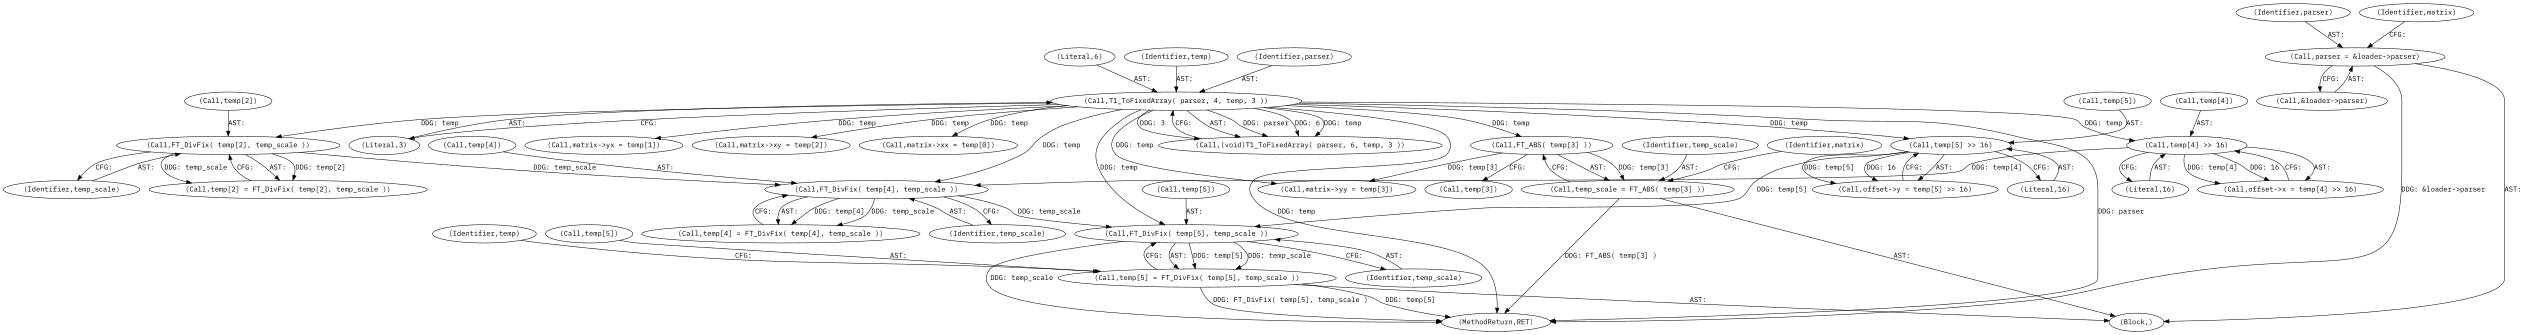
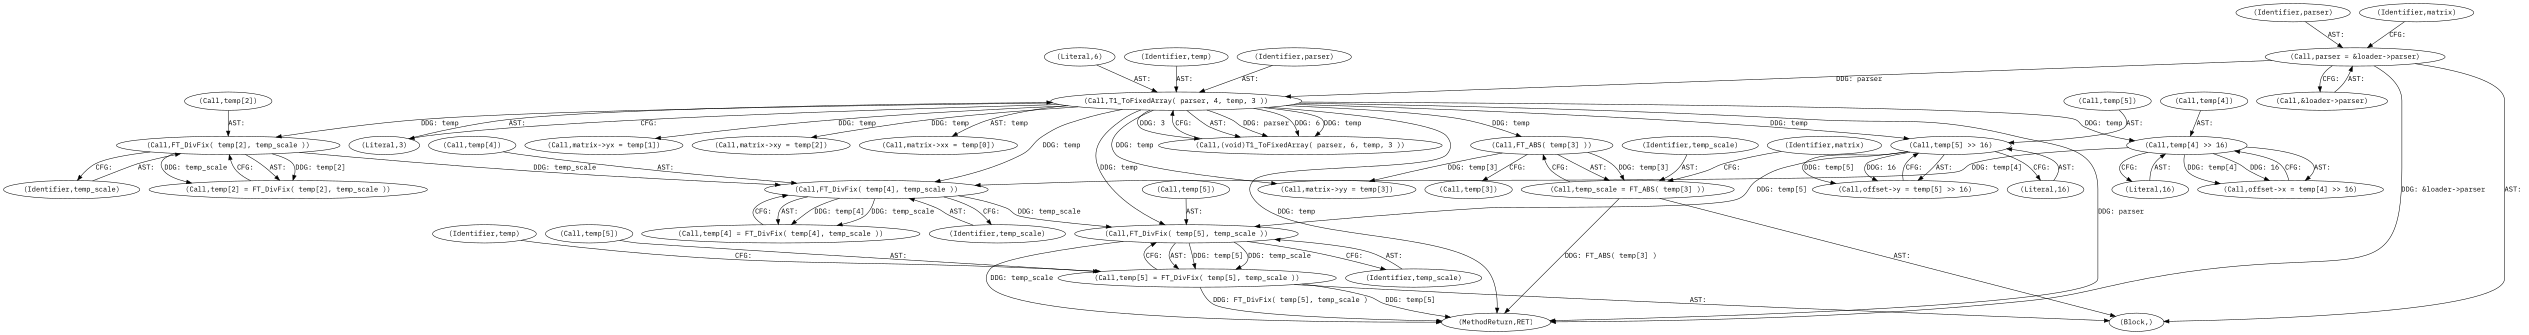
edge "(Call,parser = &loader->parser)" -> "(Call,T1_ToFixedArray( parser, 4, temp, 3 ))": added, label "DDG: parser"
edge "(Call,T1_ToFixedArray( parser, 4, temp, 3 ))" -> "(Call,matrix->xx = temp[0])": label "DDG: temp" -> "AST: temp"
